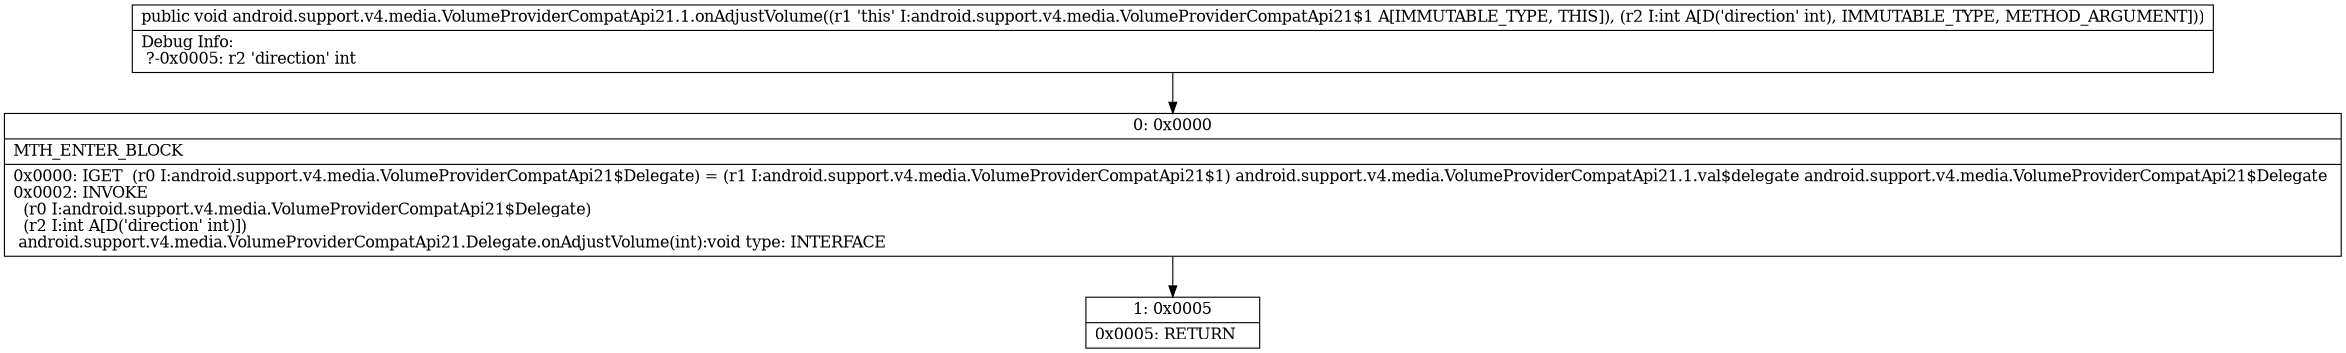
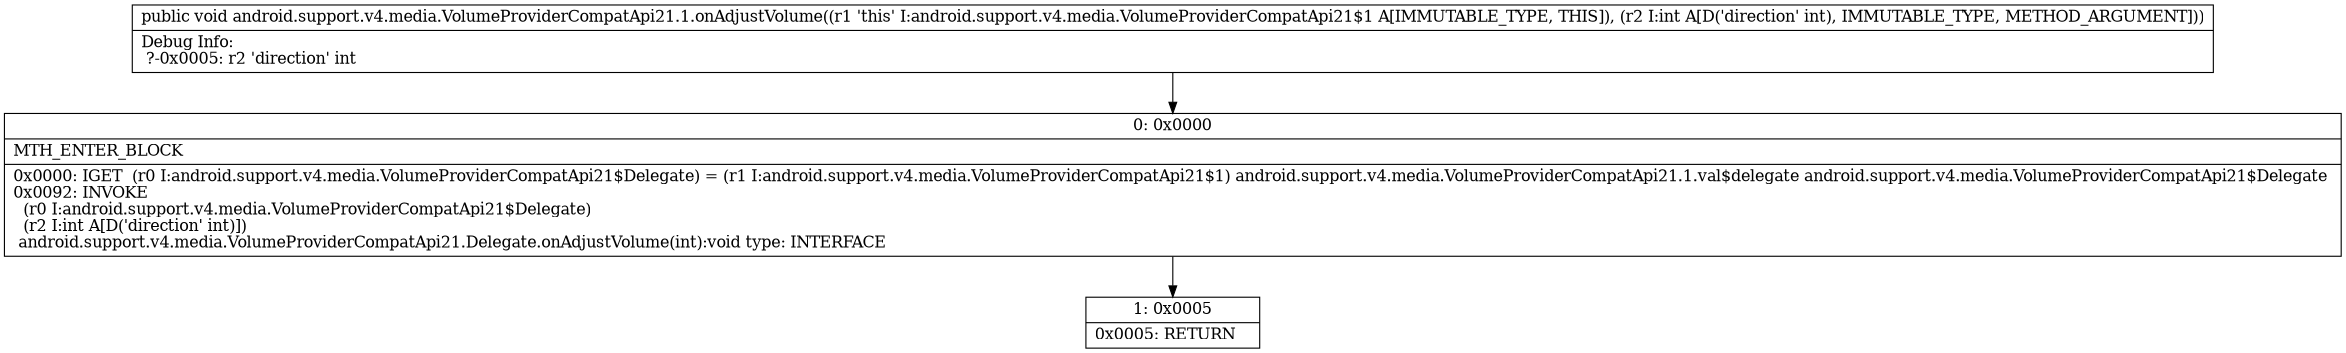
node "0: 0x0000": text "0x0002: INVOKE" -> "0x0092: INVOKE"
